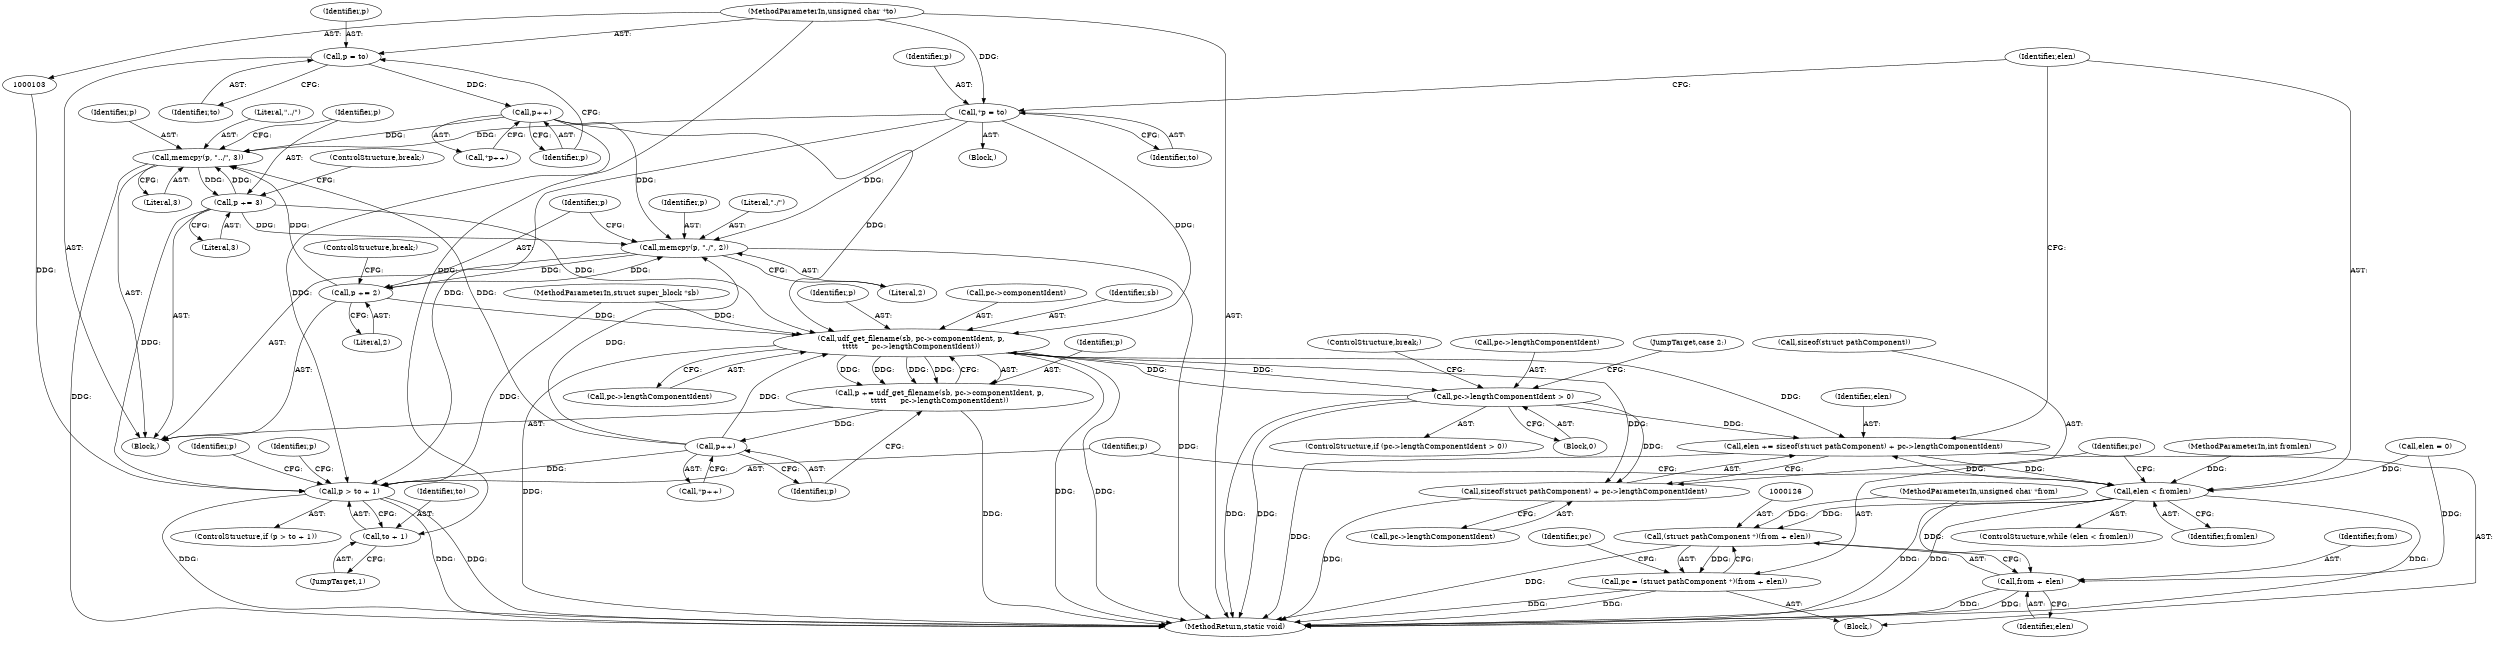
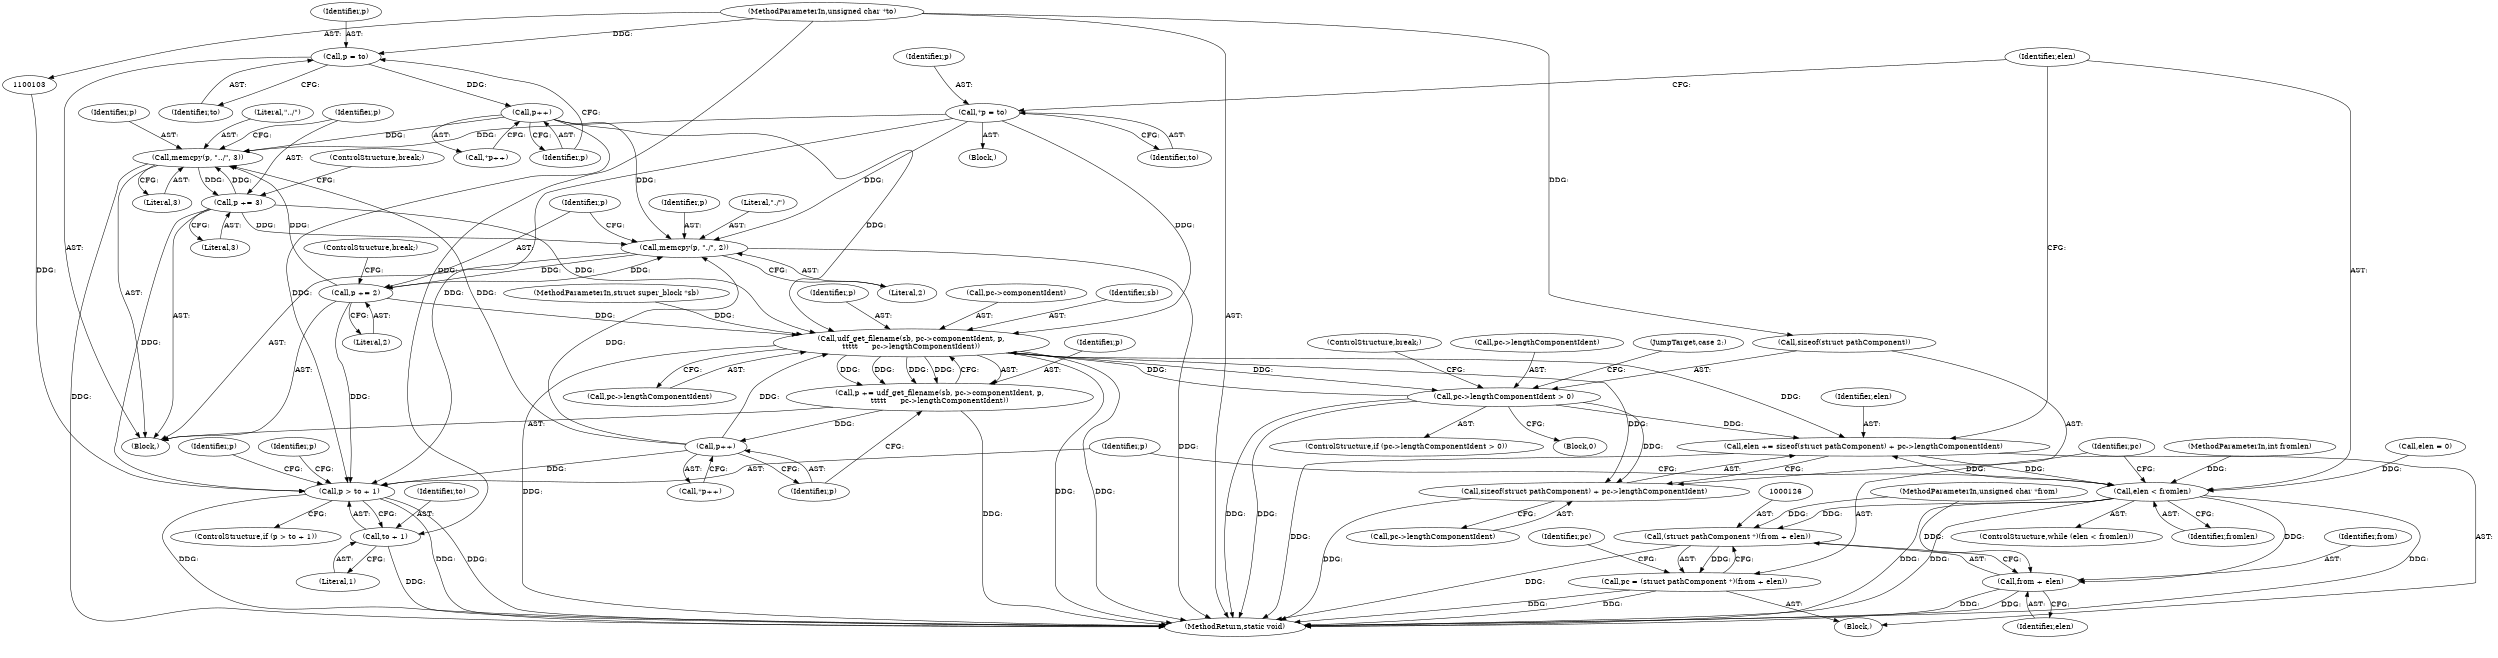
edge "(MethodParameterIn,unsigned char *to)" -> "(Call,p = to)": label "AST: " -> "DDG: "
edge "(MethodParameterIn,unsigned char *to)" -> "(Call,*p = to)": now "(MethodParameterIn,unsigned char *to)" -> "(Call,sizeof(struct pathComponent))"
node "1000103": label "1000103" -> "1100103"
edge "(MethodParameterIn,struct super_block *sb)" -> "(Call,p > to + 1)": now "(Call,p += 2)" -> "(Call,p > to + 1)"
edge "(Block,0)" -> "(Call,pc->lengthComponentIdent > 0)": now "(Call,sizeof(struct pathComponent))" -> "(Call,pc->lengthComponentIdent > 0)"
edge "(Call,p > to + 1)" -> "(ControlStructure,if (p > to + 1))": label "AST: " -> "CFG: "
edge "(Call,elen = 0)" -> "(Call,from + elen)": now "(Call,elen < fromlen)" -> "(Call,from + elen)"
node "(JumpTarget,1)": label "(JumpTarget,1)" -> "(Literal,1)"
edge "(Call,to + 1)" -> "(MethodReturn,static void)": added, label "DDG:"
